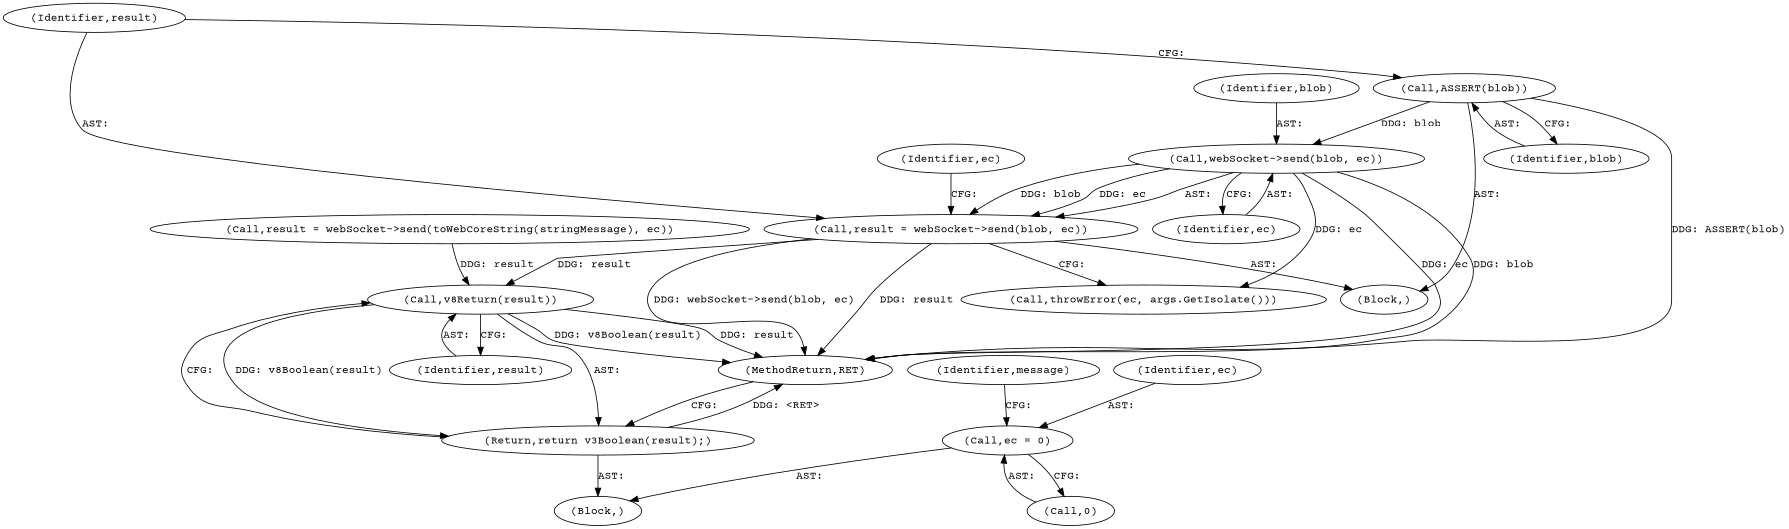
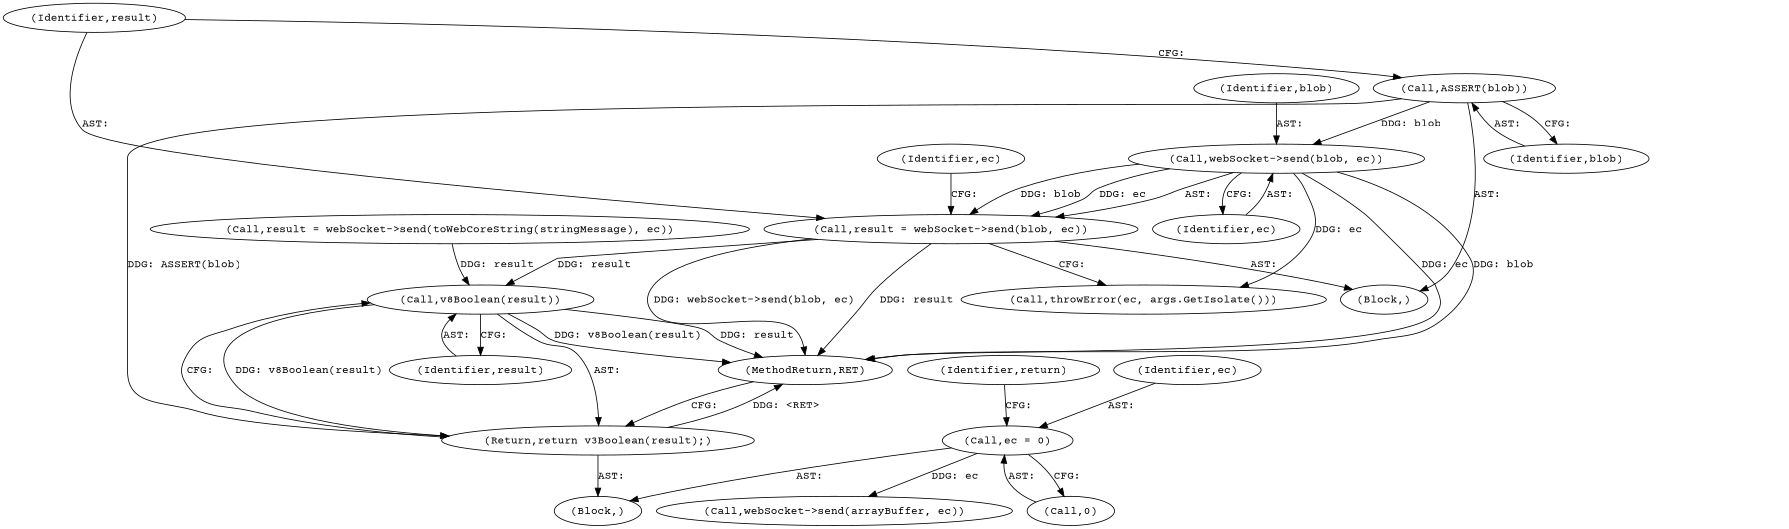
node "(Call,v8Return(result))": label "(Call,v8Return(result))" -> "(Call,v8Boolean(result))"
edge "(Call,ASSERT(blob))" -> "(MethodReturn,RET)": now "(Call,ASSERT(blob))" -> "(Return,return v3Boolean(result);)"
node "(Identifier,message)": label "(Identifier,message)" -> "(Identifier,return)"
node "(Call,webSocket->send(arrayBuffer, ec))": added
